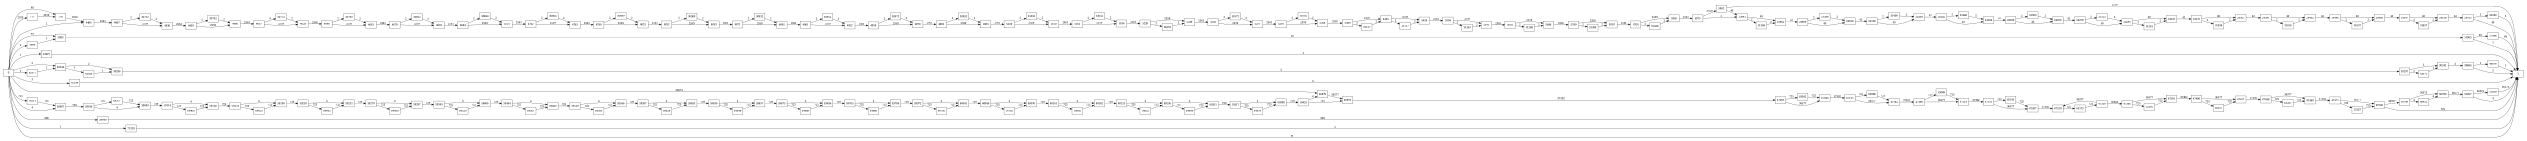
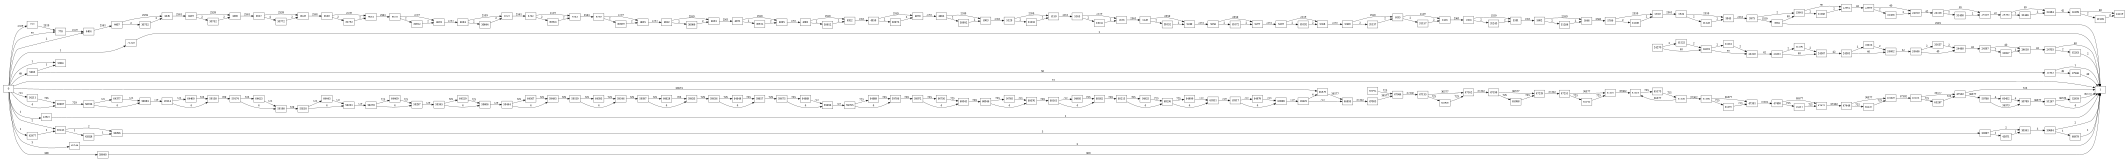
edge "24259" -> "24270": removed, label "42"
edge "5984" -> "5985": reversed
edge "47003" -> "65042": removed, label "725"
